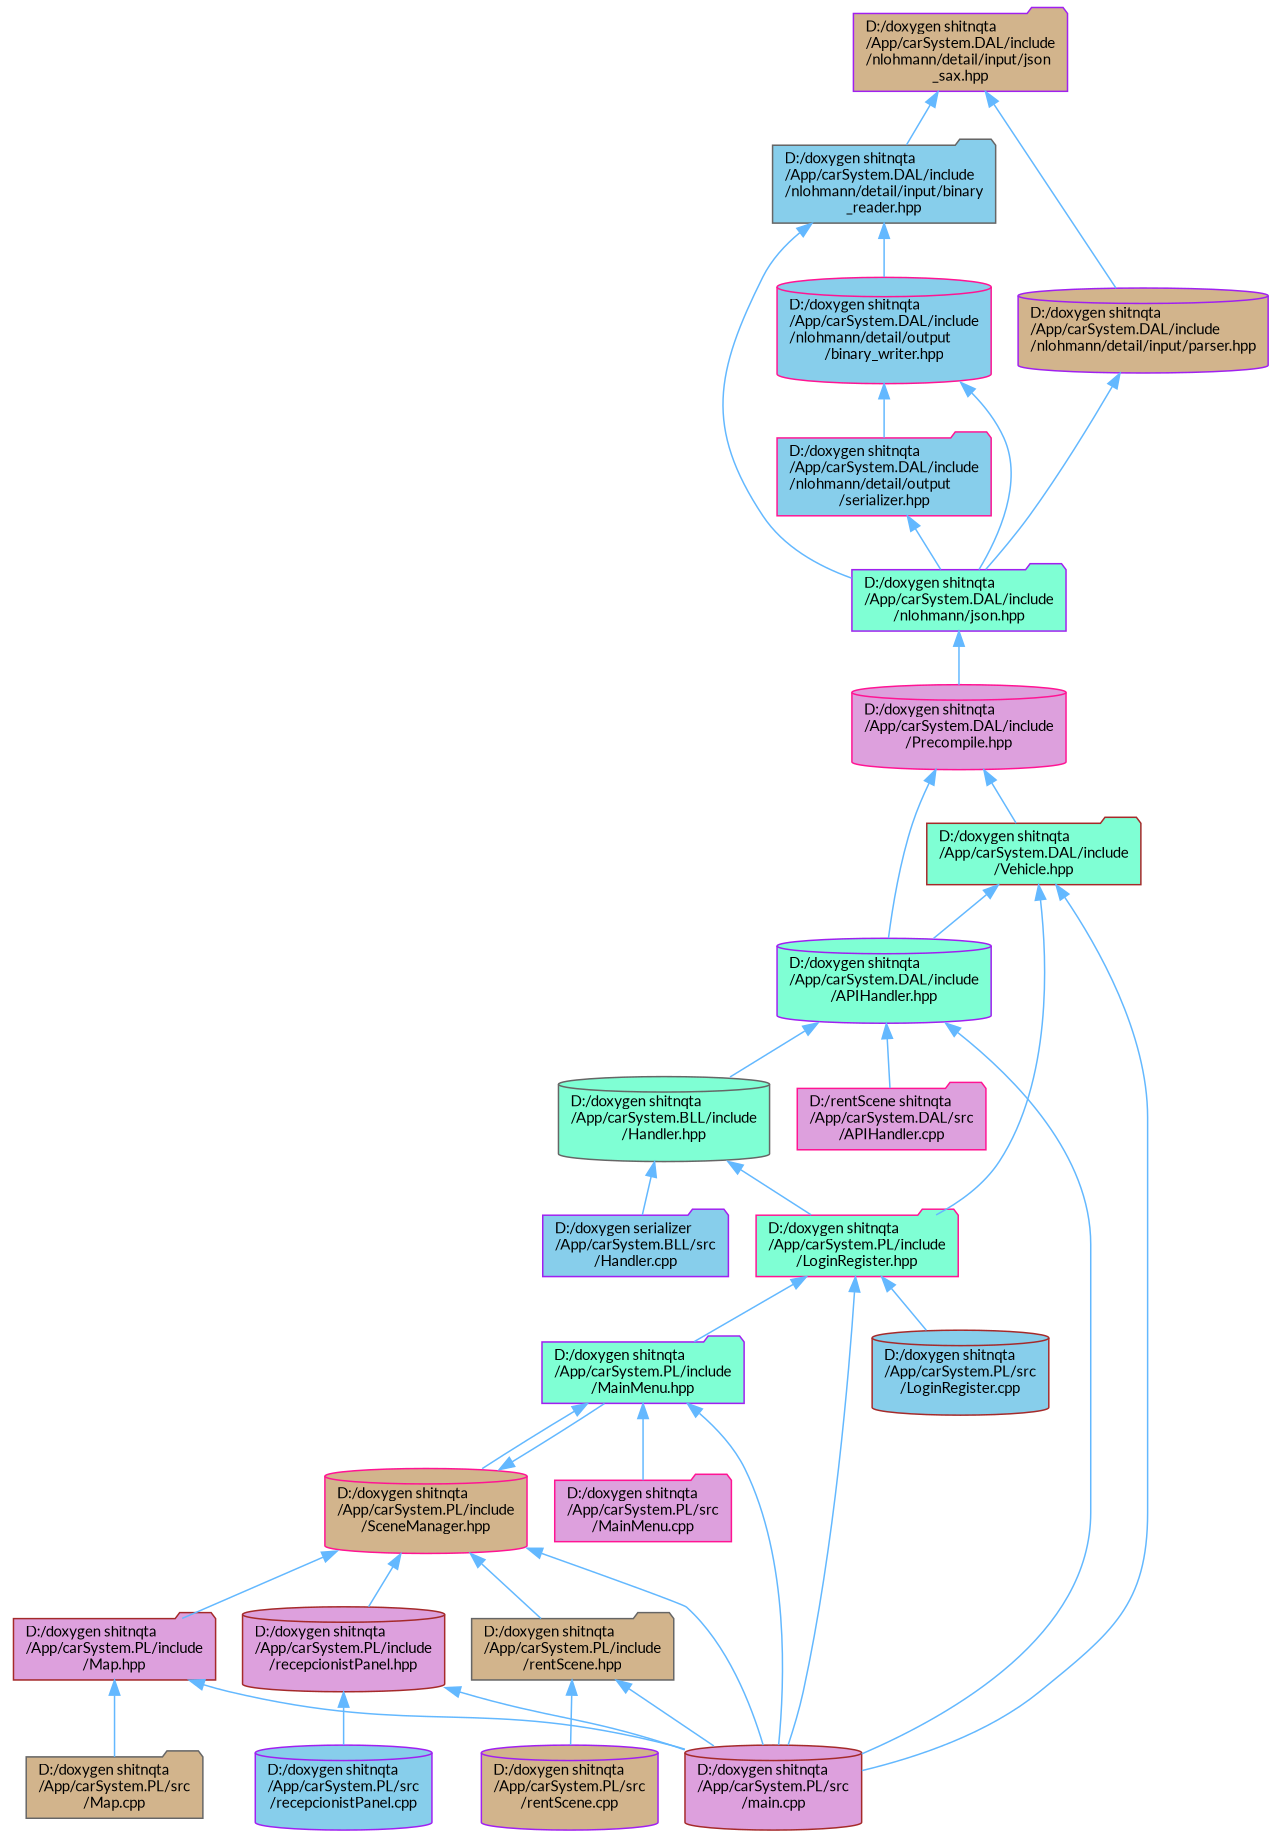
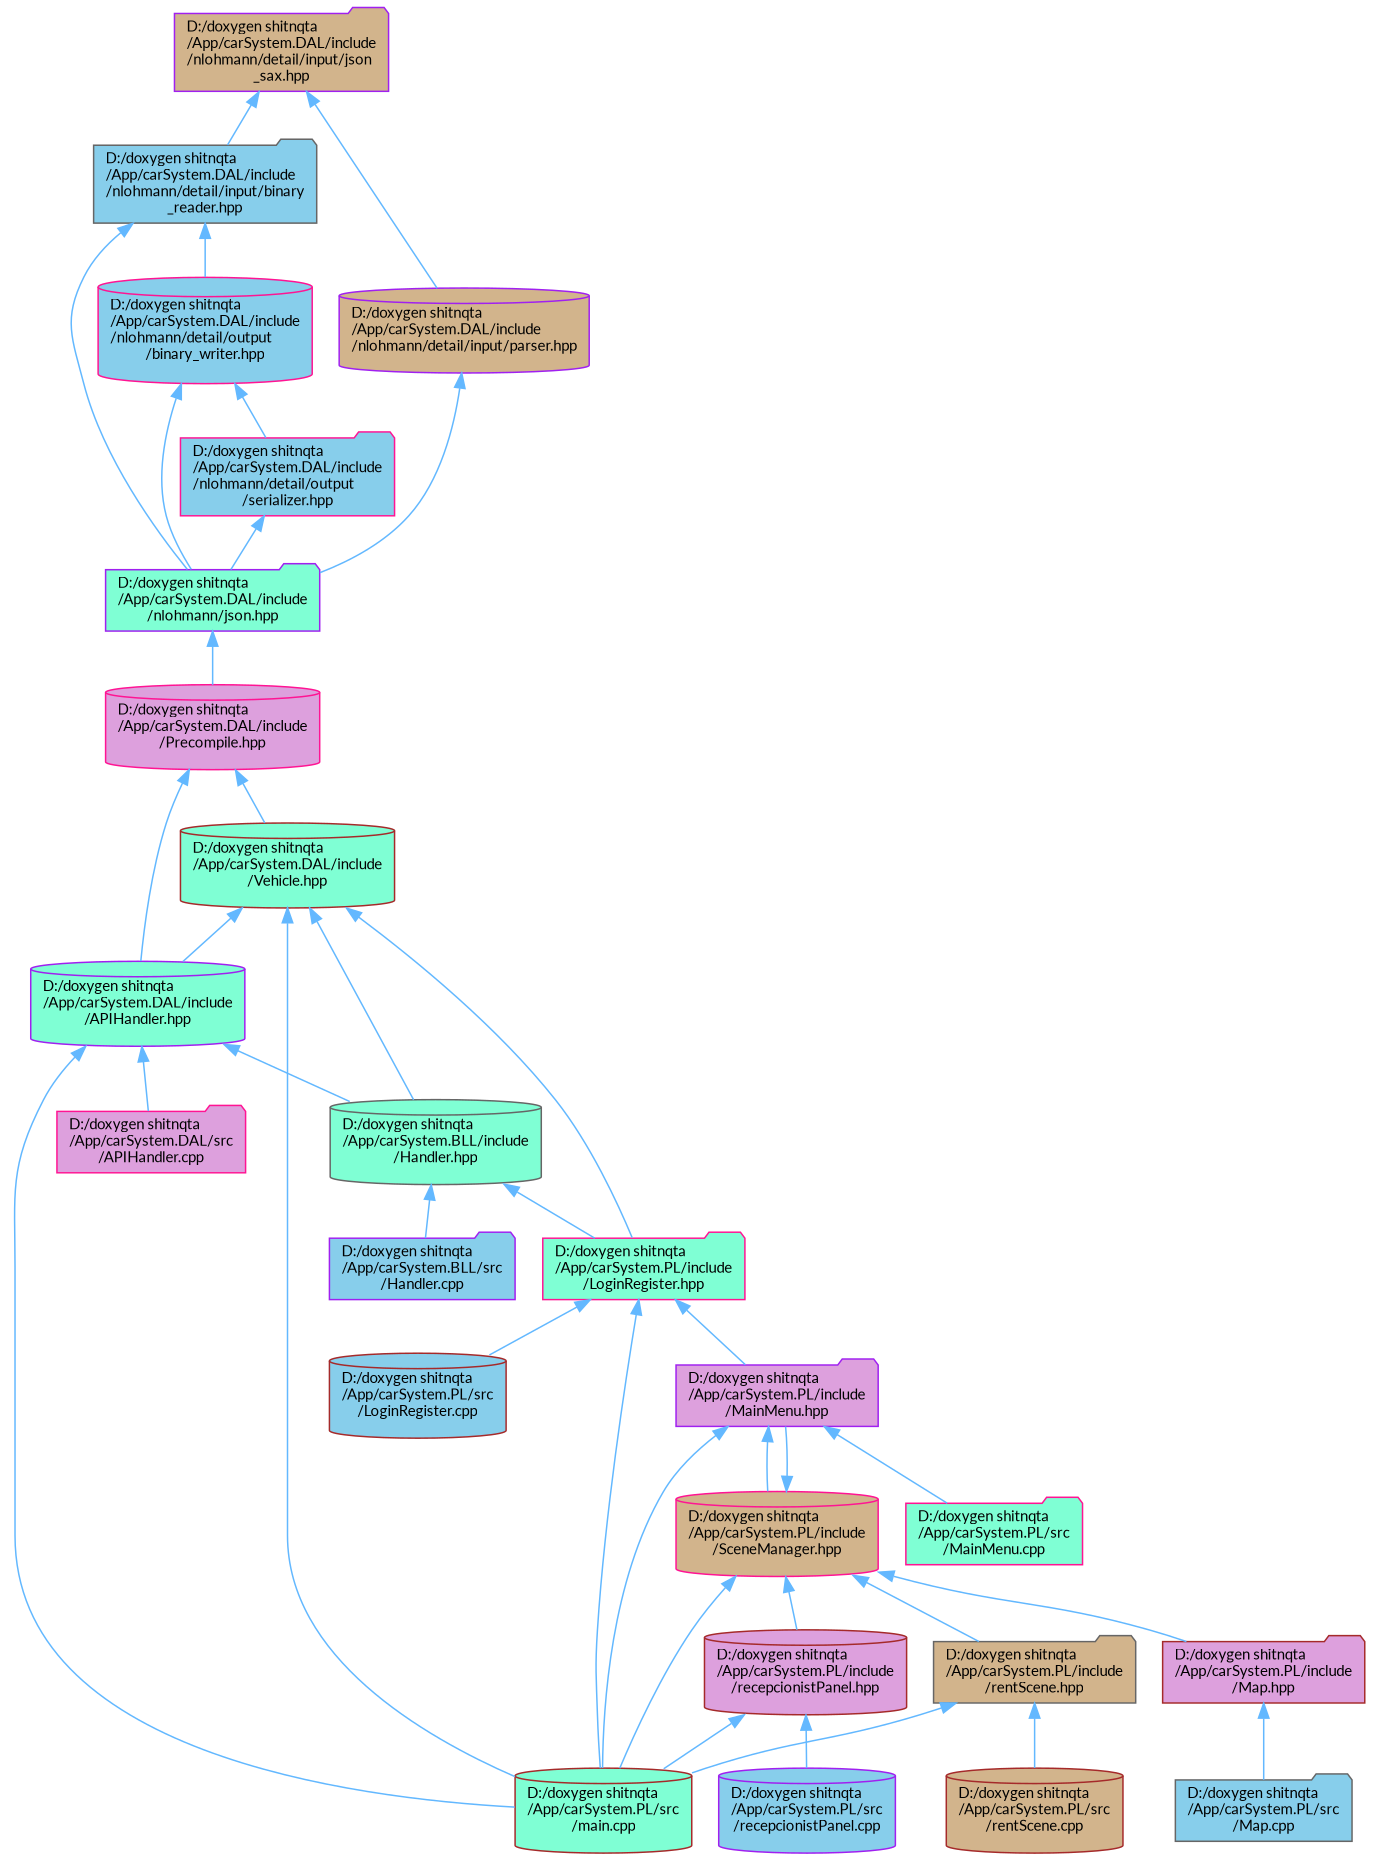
node "D:/doxygen shitnqta /App/carSystem.DAL/include /Vehicle.hpp": shape folder -> cylinder
edge "D:/doxygen shitnqta /App/carSystem.BLL/include /Handler.hpp" -> "D:/doxygen shitnqta /App/carSystem.DAL/include /Vehicle.hpp": added
node "D:/rentScene shitnqta /App/carSystem.DAL/src /APIHandler.cpp": label "D:/rentScene shitnqta /App/carSystem.DAL/src /APIHandler.cpp" -> "D:/doxygen shitnqta /App/carSystem.DAL/src /APIHandler.cpp"
node "D:/doxygen serializer /App/carSystem.BLL/src /Handler.cpp": label "D:/doxygen serializer /App/carSystem.BLL/src /Handler.cpp" -> "D:/doxygen shitnqta /App/carSystem.BLL/src /Handler.cpp"
node "D:/doxygen shitnqta /App/carSystem.PL/include /MainMenu.hpp": fillcolor aquamarine -> plum
node "D:/doxygen shitnqta /App/carSystem.PL/src /MainMenu.cpp": fillcolor plum -> aquamarine
edge "D:/doxygen shitnqta /App/carSystem.PL/src /main.cpp" -> "D:/doxygen shitnqta /App/carSystem.PL/include /Map.hpp": removed
node "D:/doxygen shitnqta /App/carSystem.PL/src /Map.cpp": fillcolor tan -> skyblue
node "D:/doxygen shitnqta /App/carSystem.PL/src /rentScene.cpp": color purple -> brown
node "D:/doxygen shitnqta /App/carSystem.PL/src /main.cpp": fillcolor plum -> aquamarine
